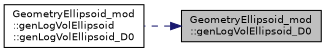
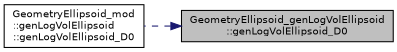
node "GeometryEllipsoid_mod ::genLogVolEllipsoid_D0": label "GeometryEllipsoid_mod ::genLogVolEllipsoid_D0" -> "GeometryEllipsoid_genLogVolEllipsoid ::genLogVolEllipsoid_D0"
